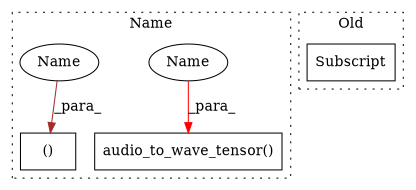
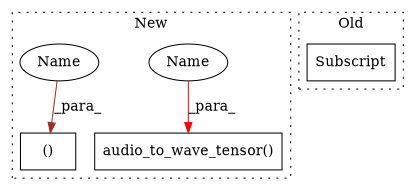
cluster "Name": label "Name" -> "New"
